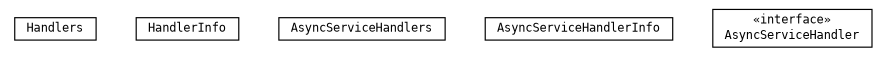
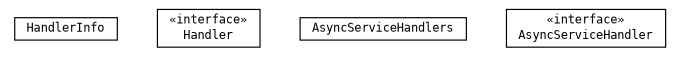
node "Handlers": removed
node "Handler": added
node "AsyncServiceHandlerInfo": removed
